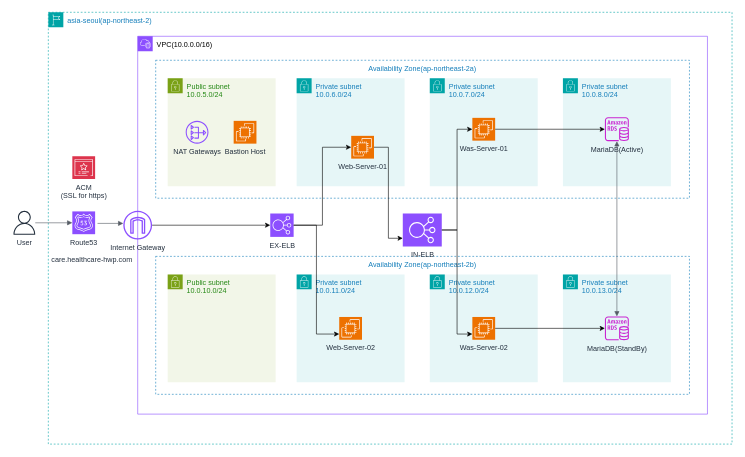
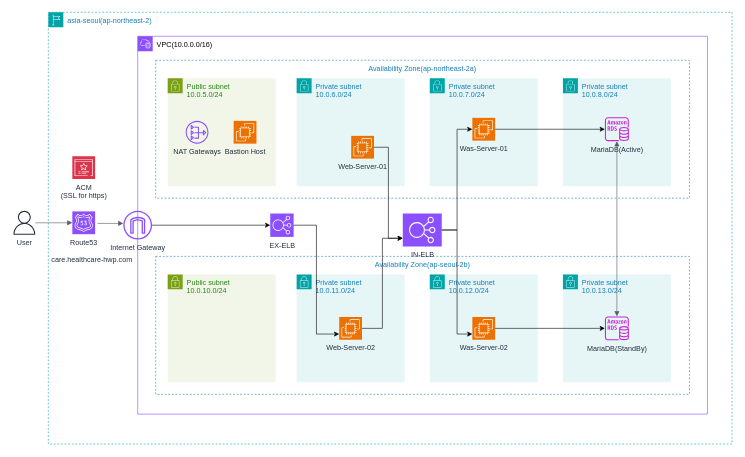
edge "EX-ELB" -> "Web-Server-01": removed
node "Availability Zone(ap-northeast-2b)": label "Availability Zone(ap-northeast-2b)" -> "Availability Zone(ap-seoul-2b)"
edge "Web-Server-02" -> "IN-ELB": added
